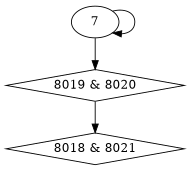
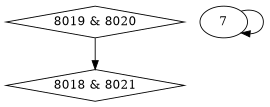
edge "7" -> "8019 & 8020": removed
